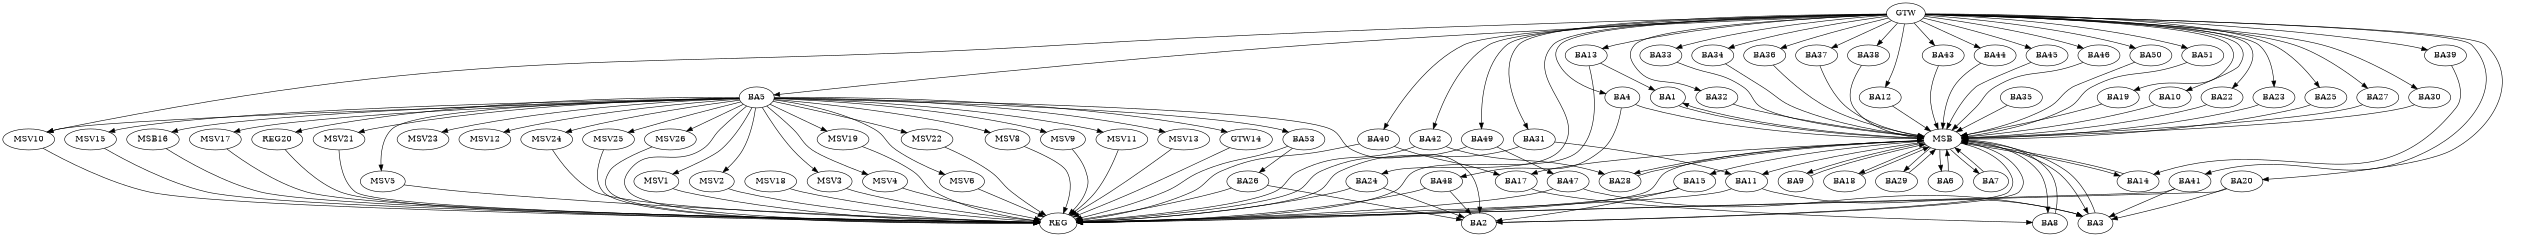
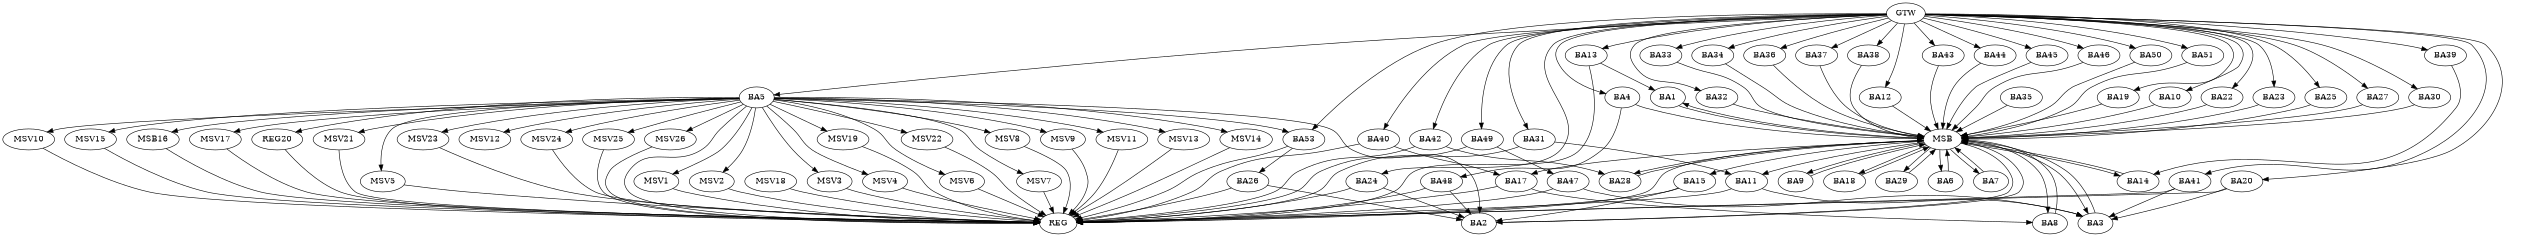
edge "GTW" -> "MSV10": now "GTW" -> "BA53"
node "GTW14": label "GTW14" -> "MSV14"
node "MSV7": added
edge "MSV23" -> "REG": added
edge "BA17" -> "REG": added
